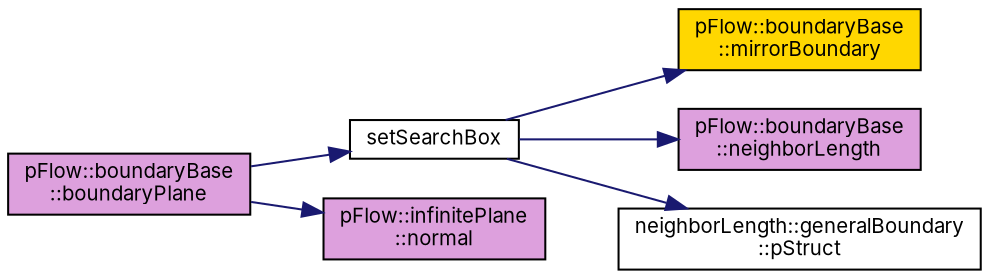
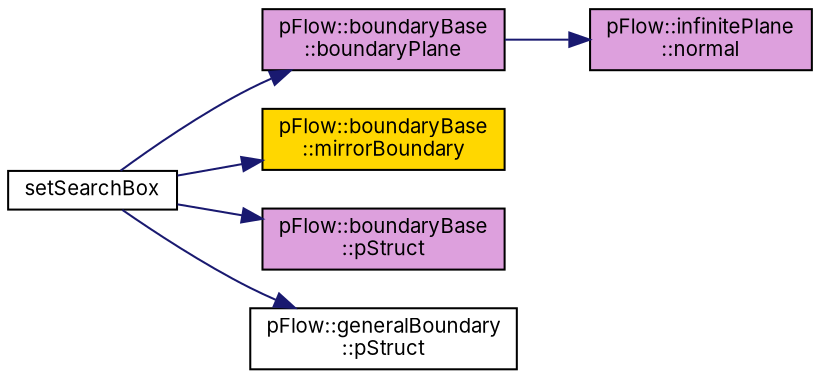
node "pFlow::boundaryBase ::neighborLength": label "pFlow::boundaryBase ::neighborLength" -> "pFlow::boundaryBase ::pStruct"
edge "pFlow::boundaryBase ::boundaryPlane" -> "setSearchBox": reversed
node "neighborLength::generalBoundary ::pStruct": label "neighborLength::generalBoundary ::pStruct" -> "pFlow::generalBoundary ::pStruct"
